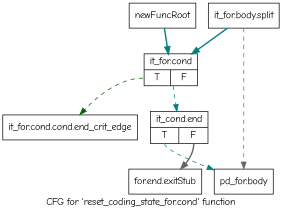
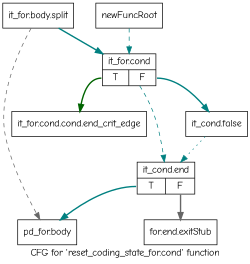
edge "newFuncRoot" -> "it_for.cond": style bold -> dashed
edge "it_for.cond" -> "it_for.cond.cond.end_crit_edge": style dashed -> bold
node "it_cond.false": added
edge "it_cond.end" -> "pd_for.body": style dashed -> bold
